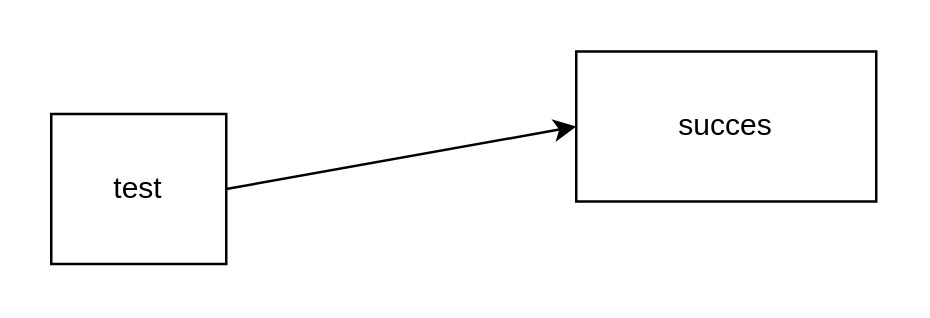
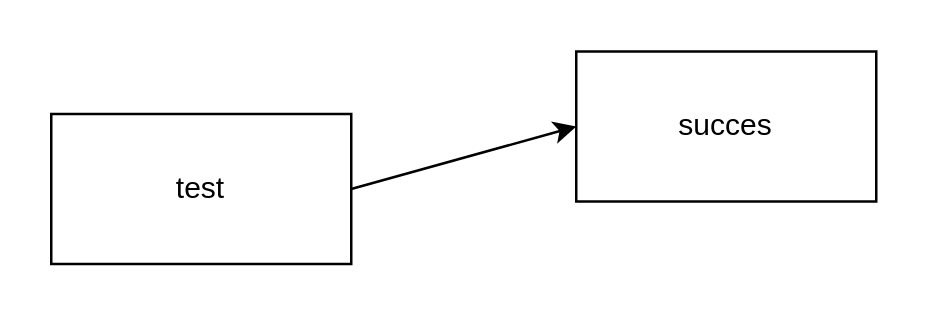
node "test": size 175x150 -> 300x150
